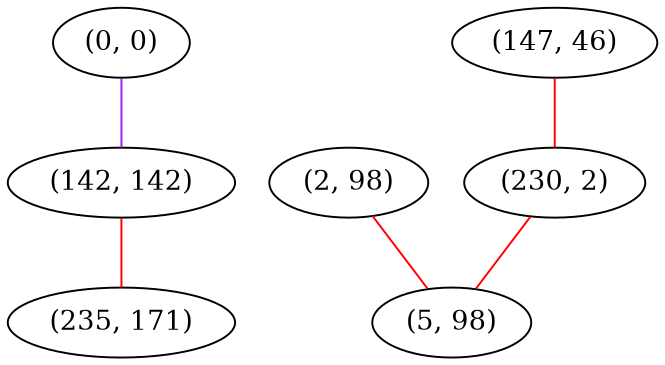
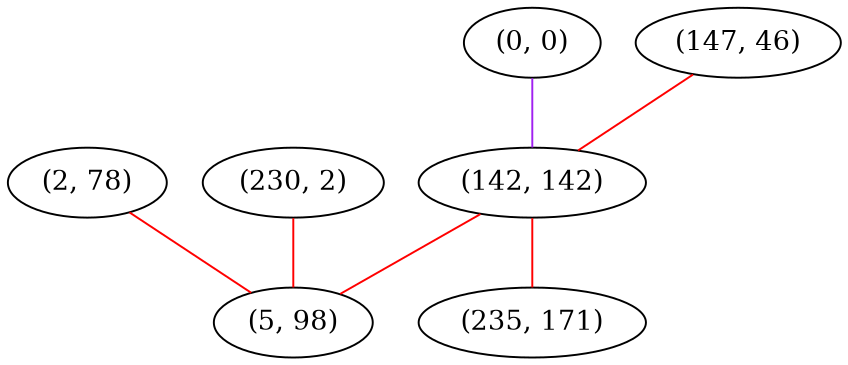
edge "(147, 46)" -- "(230, 2)": now "(147, 46)" -- "(142, 142)"
node "(2, 98)": label "(2, 98)" -> "(2, 78)"
edge "(142, 142)" -- "(5, 98)": added
